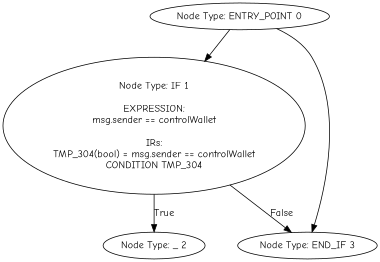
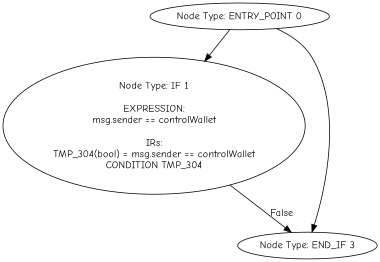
node "Node Type: _ 2": removed
